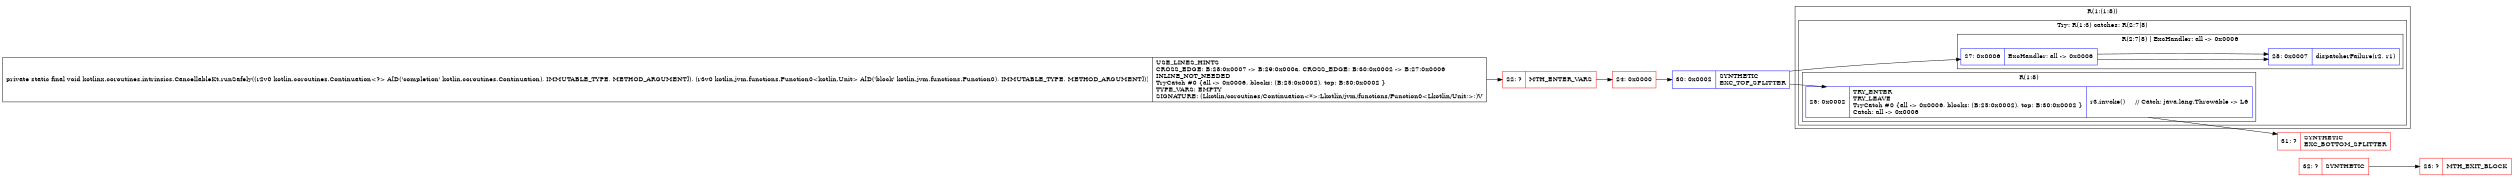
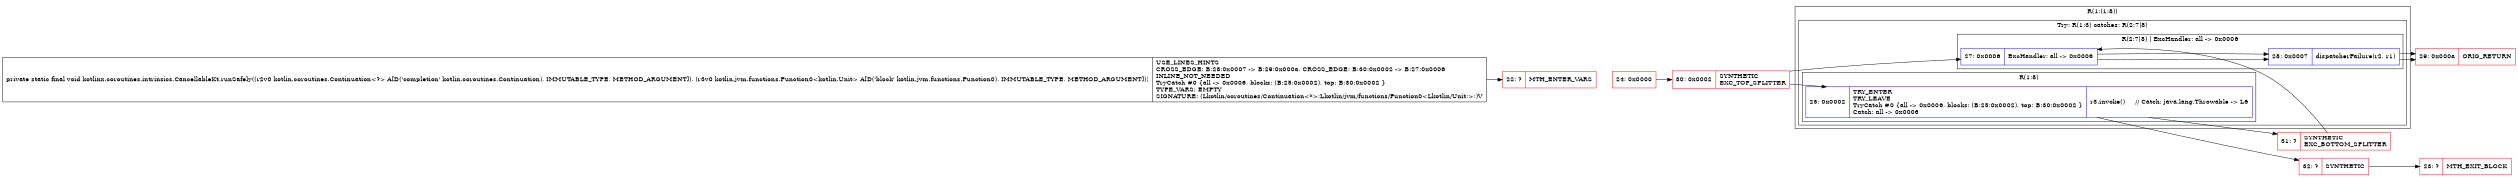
node "29: 0x000a": added
edge "31: ?" -> "27: 0x0006": added
edge "22: ?" -> "24: 0x0000": removed
node "30: 0x0002": color blue -> red
edge "25: 0x0002" -> "32: ?": added
